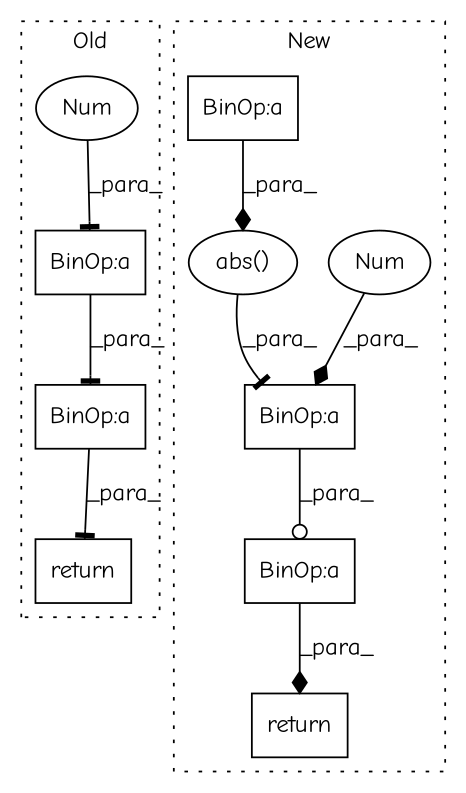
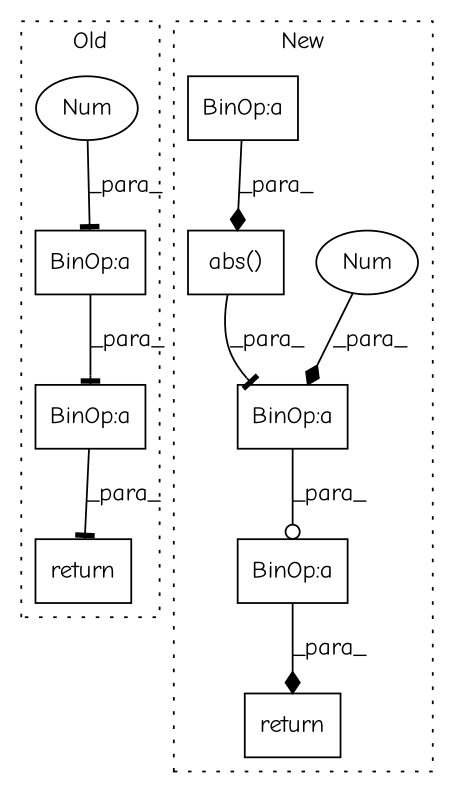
node "abs()": shape ellipse -> box
